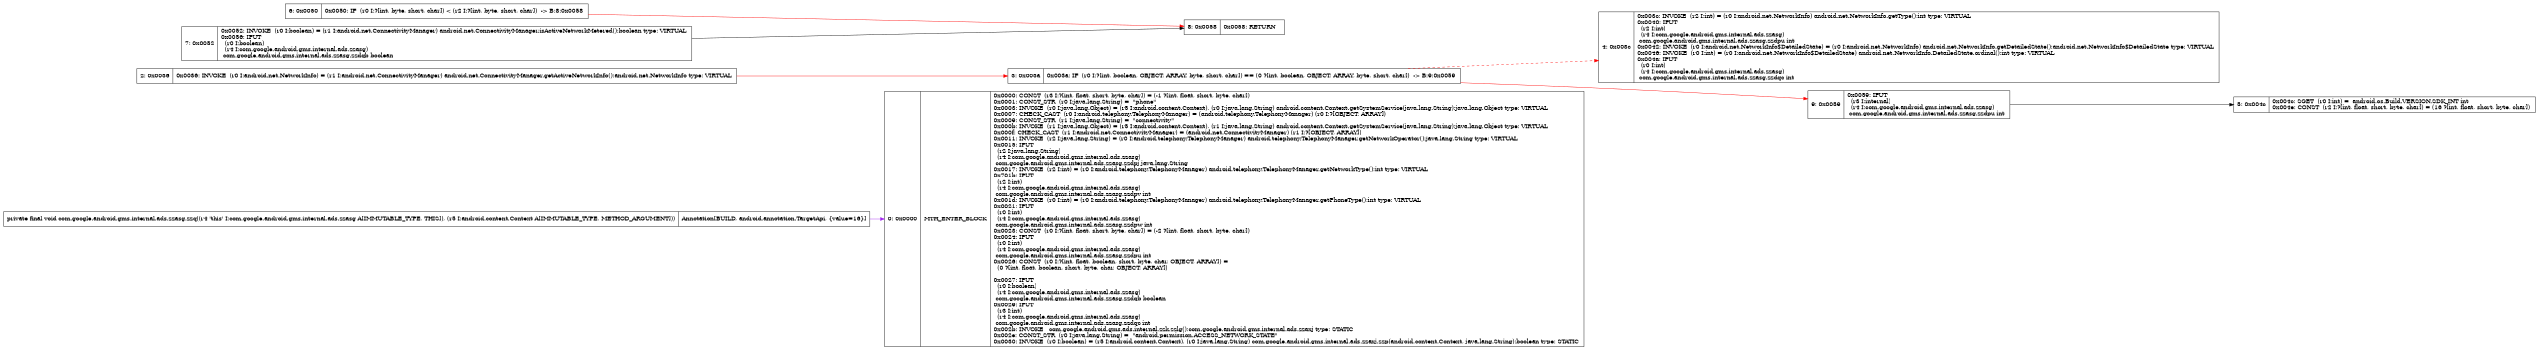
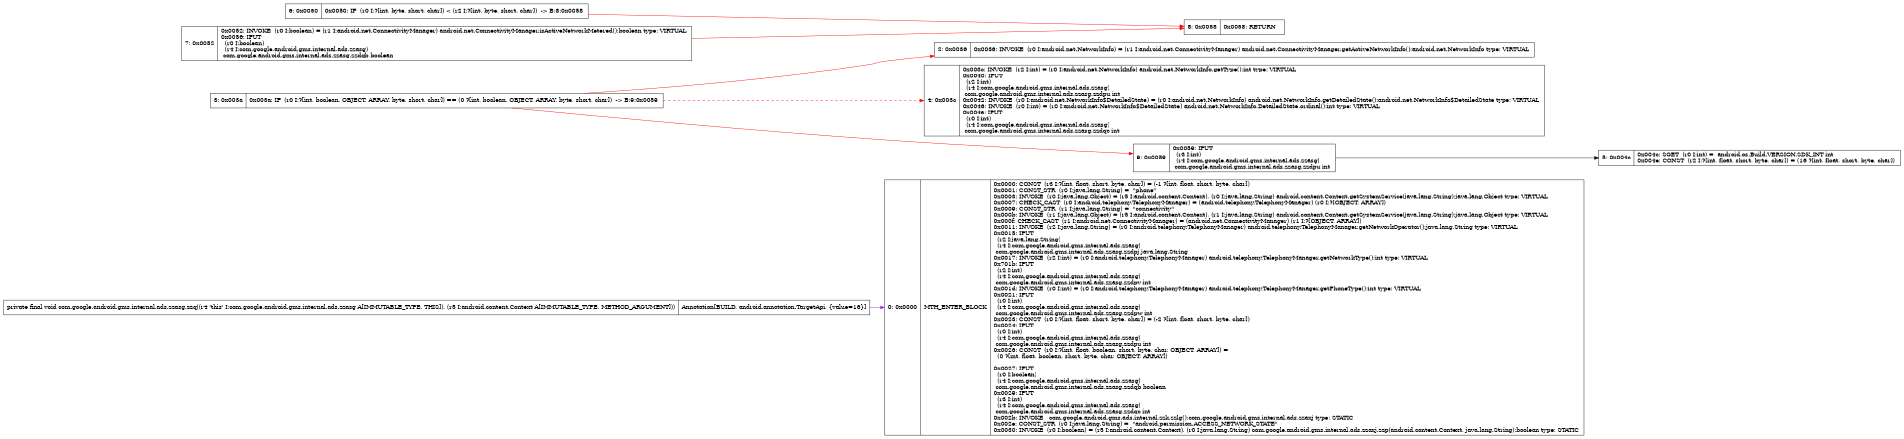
edge "7: 0x0052" -> "8: 0x0058": color black -> red
edge "2: 0x0036" -> "3: 0x003a": reversed
node "9: 0x0059": text "(r3 I:internal)" -> "(r3 I:int)"
